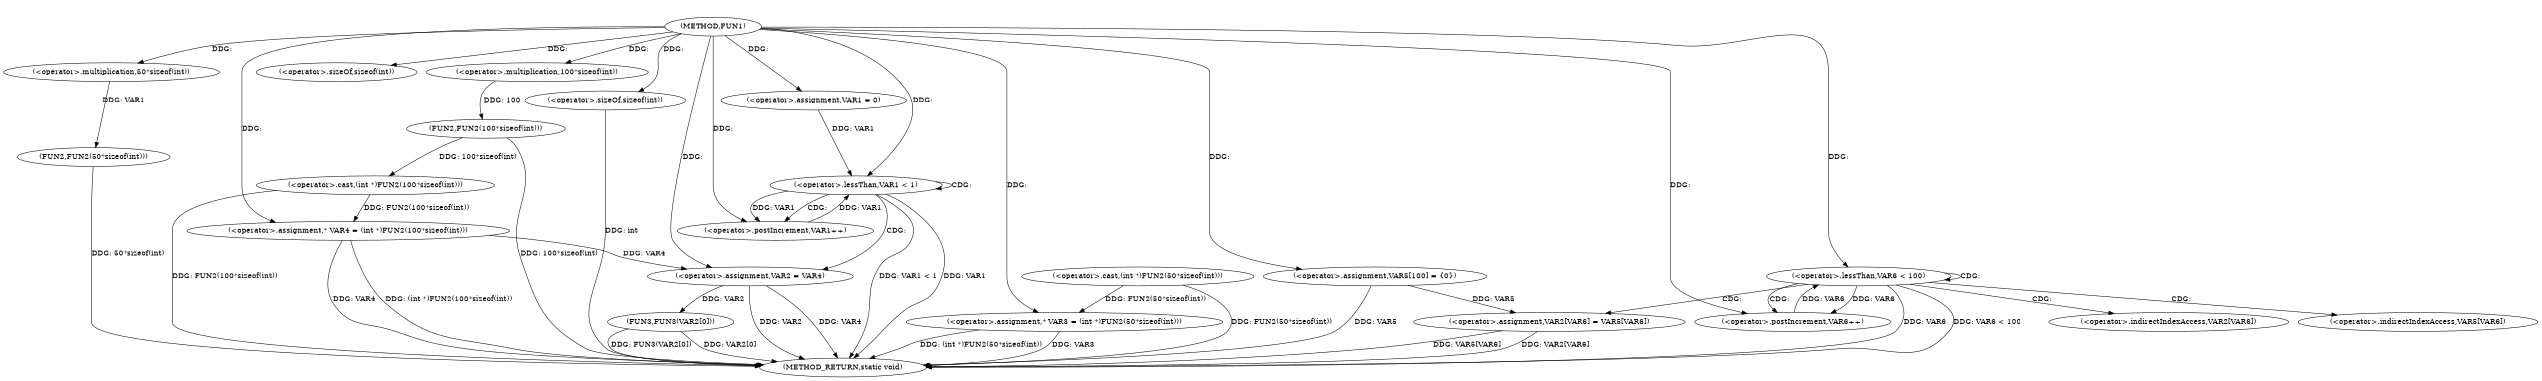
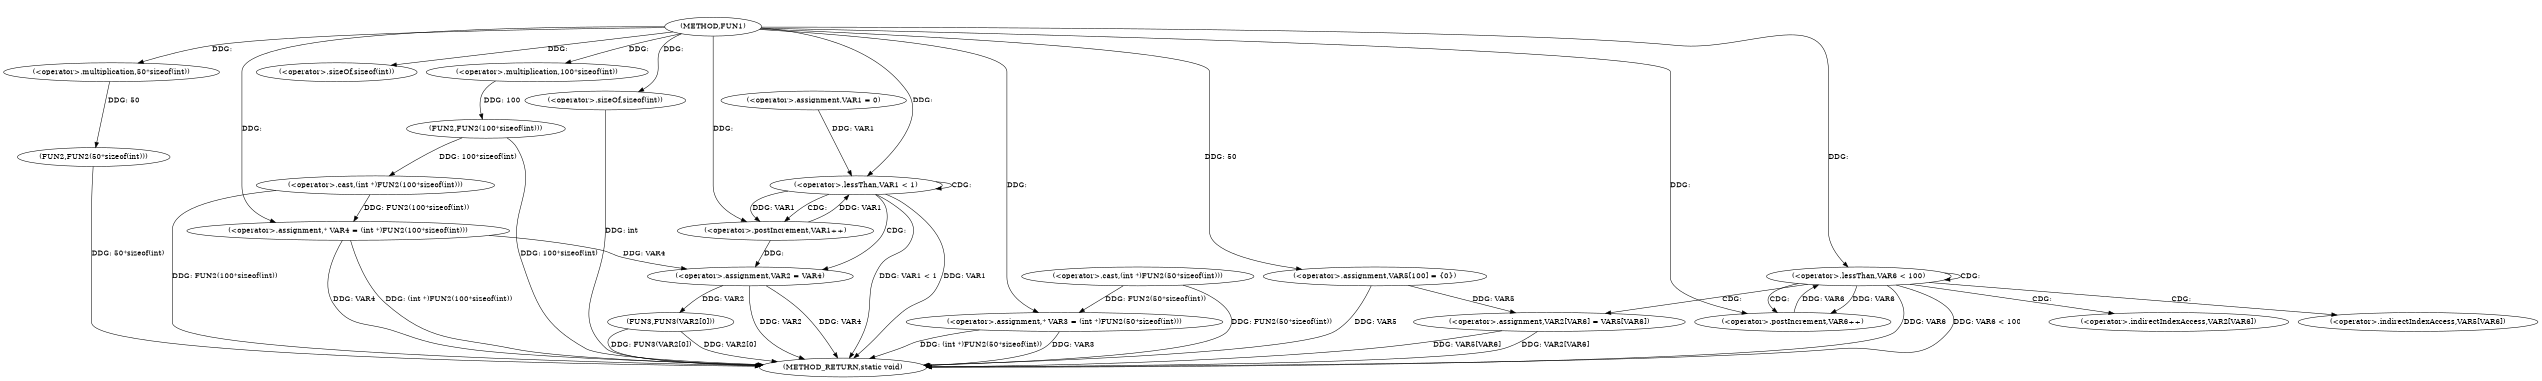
edge "(METHOD,FUN1)" -> "(<operator>.assignment,VAR1 = 0)": removed, label "DDG:"
edge "(<operator>.multiplication,50*sizeof(int))" -> "(FUN2,FUN2(50*sizeof(int)))": label "DDG: VAR1" -> "DDG: 50"
edge "(METHOD,FUN1)" -> "(<operator>.assignment,VAR5[100] = {0})": label "DDG: " -> "DDG: 50"
edge "(METHOD,FUN1)" -> "(<operator>.assignment,VAR2 = VAR4)": now "(<operator>.postIncrement,VAR1++)" -> "(<operator>.assignment,VAR2 = VAR4)"
